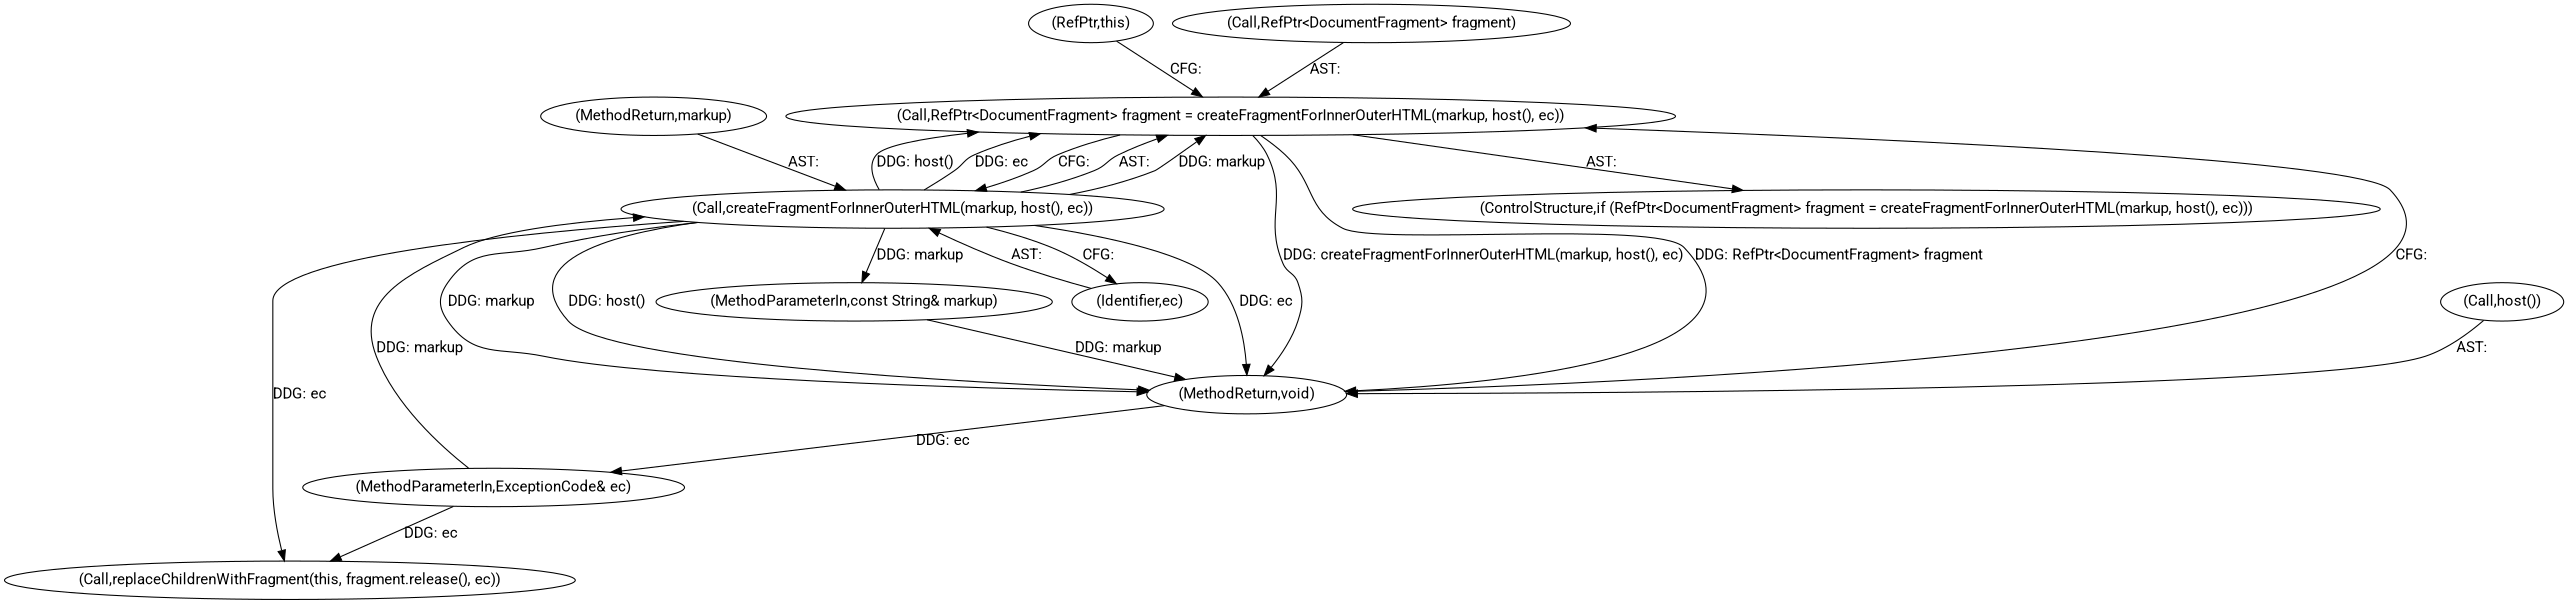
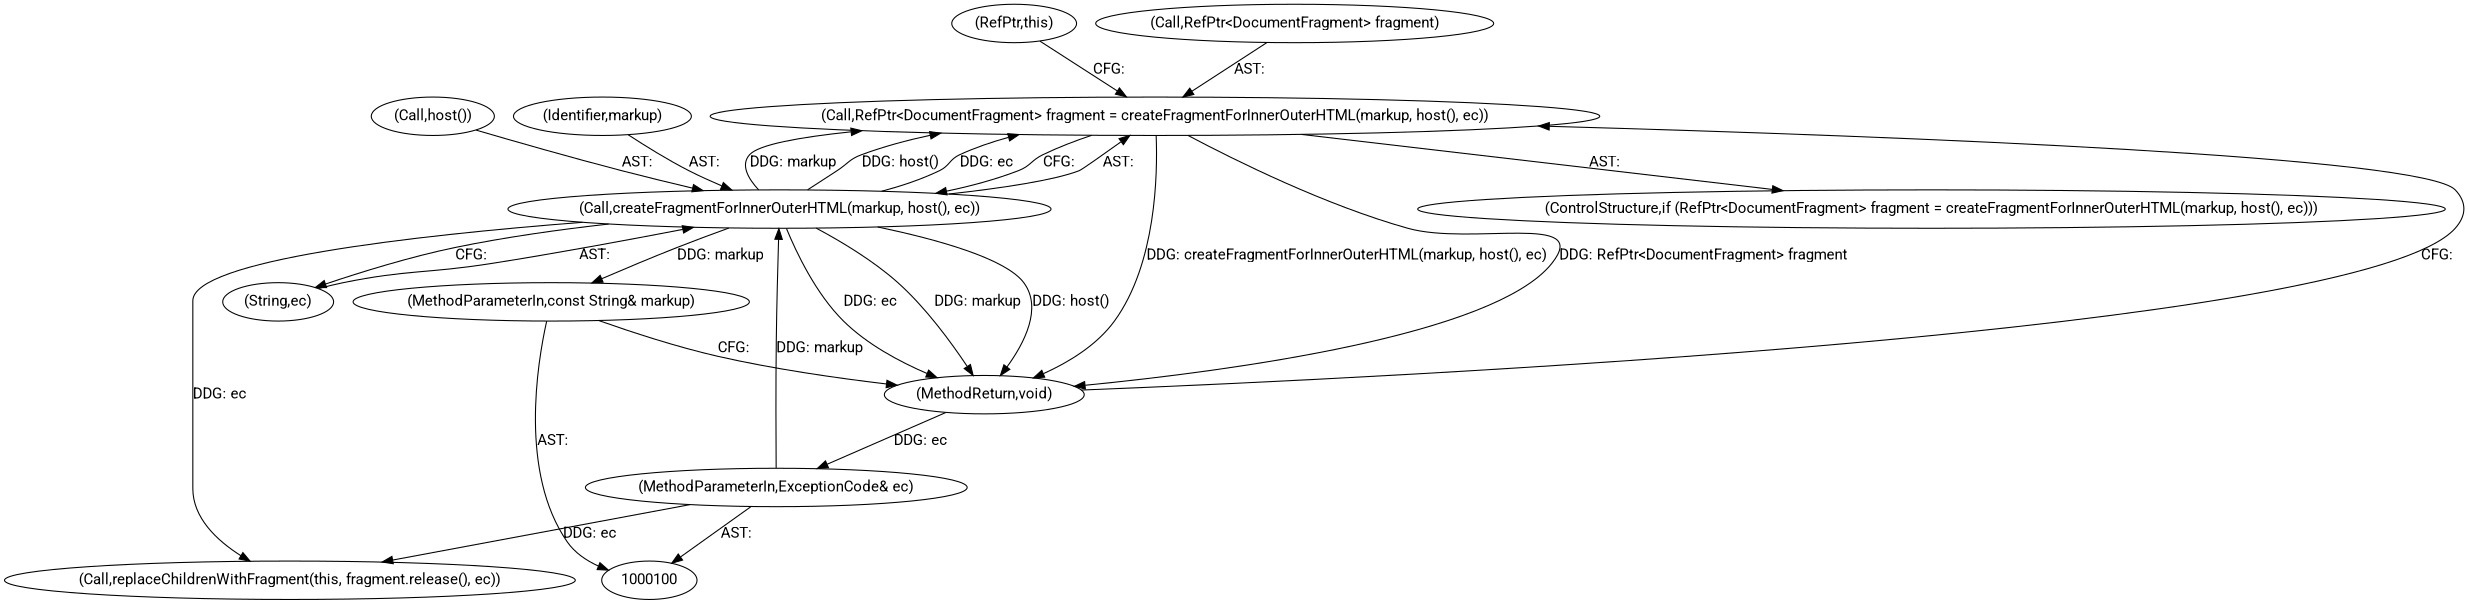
node "(MethodReturn,markup)": label "(MethodReturn,markup)" -> "(Identifier,markup)"
node "(Identifier,ec)": label "(Identifier,ec)" -> "(String,ec)"
edge "(MethodParameterIn,const String& markup)" -> "(MethodReturn,void)": label "DDG: markup" -> "CFG: "
edge "(Call,host())" -> "(MethodReturn,void)": now "(Call,host())" -> "(Call,createFragmentForInnerOuterHTML(markup, host(), ec))"
node "1000100": added
